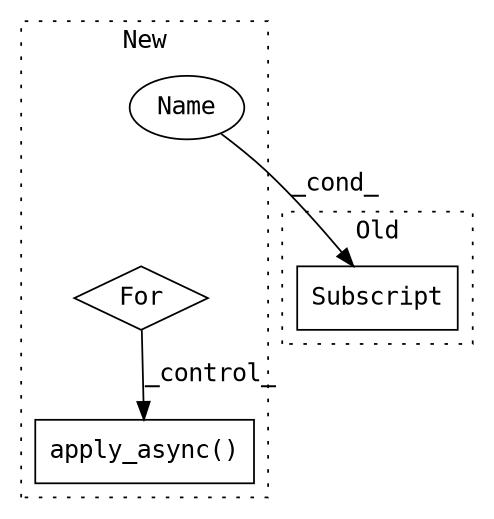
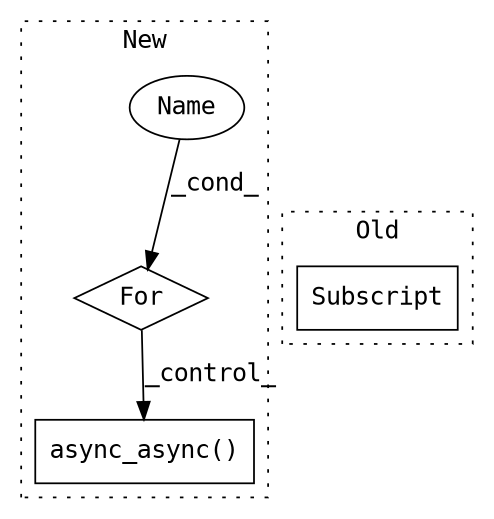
edge "Name" -> "Subscript": now "Name" -> "For"
node "apply_async()": label "apply_async()" -> "async_async()"
